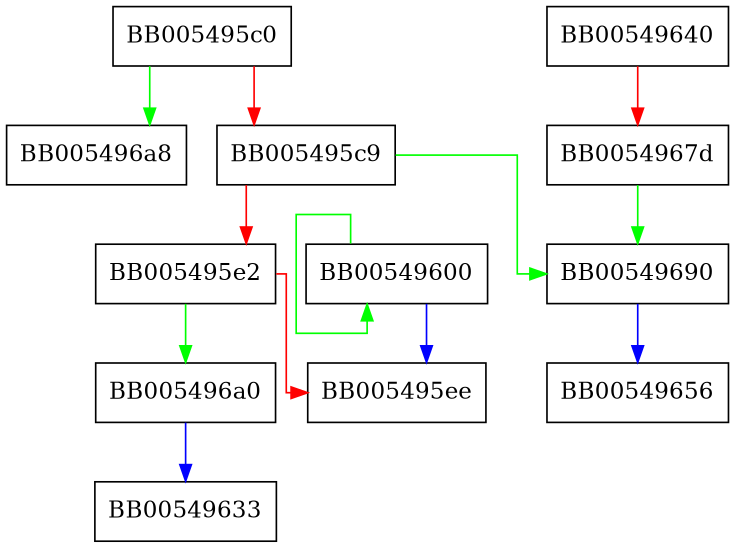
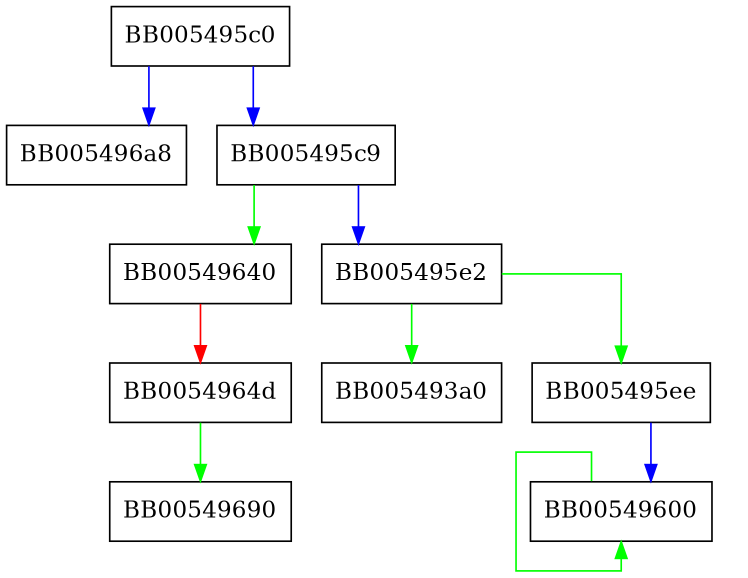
edge "BB005495c0" -> "BB005496a8": color green -> blue
edge "BB005495c0" -> "BB005495c9": color red -> blue
node "BB0054967d": label "BB0054967d" -> "BB0054964d"
edge "BB005495c9" -> "BB00549690": now "BB005495c9" -> "BB00549640"
edge "BB005495c9" -> "BB005495e2": color red -> blue
edge "BB00549600" -> "BB005495ee": reversed
edge "BB005495e2" -> "BB005495ee": color red -> green
node "BB005496a0": label "BB005496a0" -> "BB005493a0"
node "BB00549656": removed
node "BB00549633": removed
